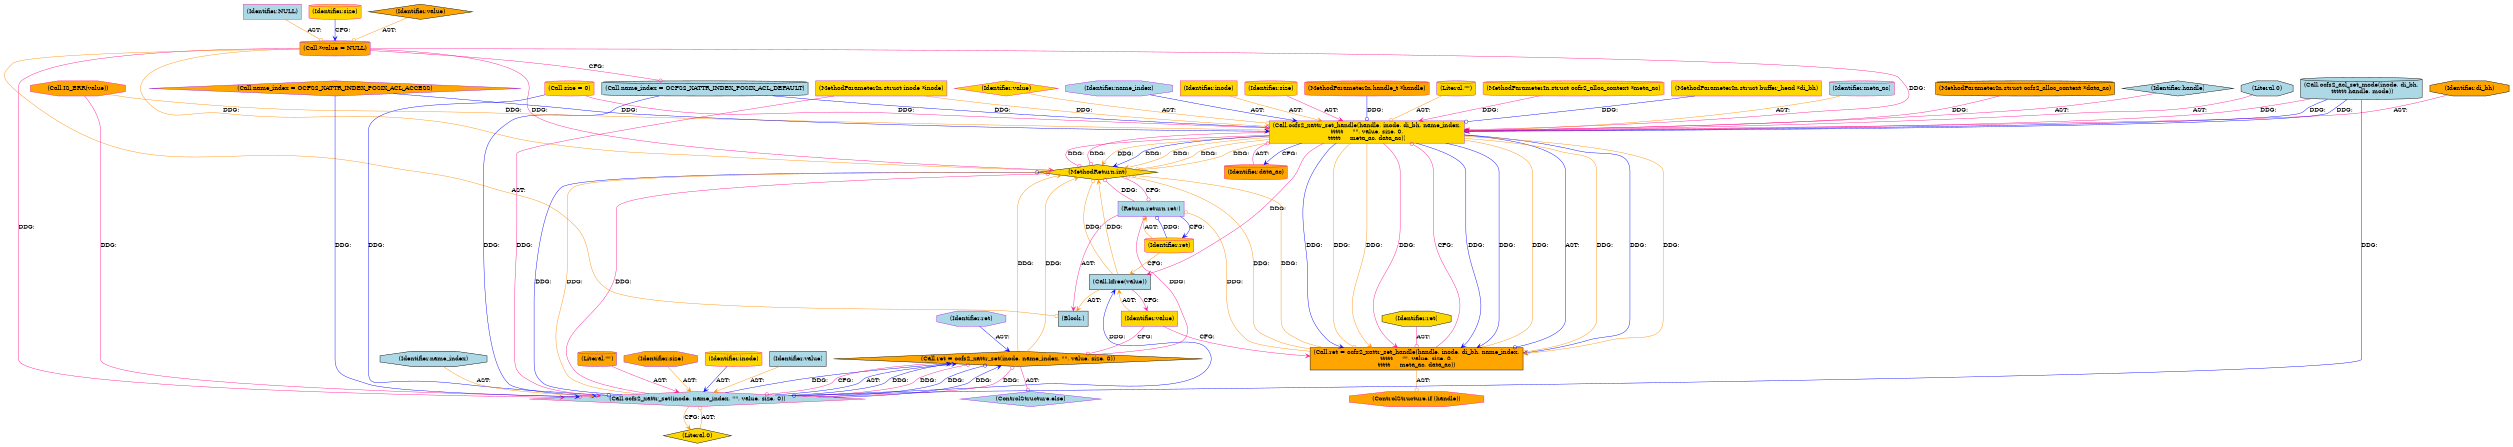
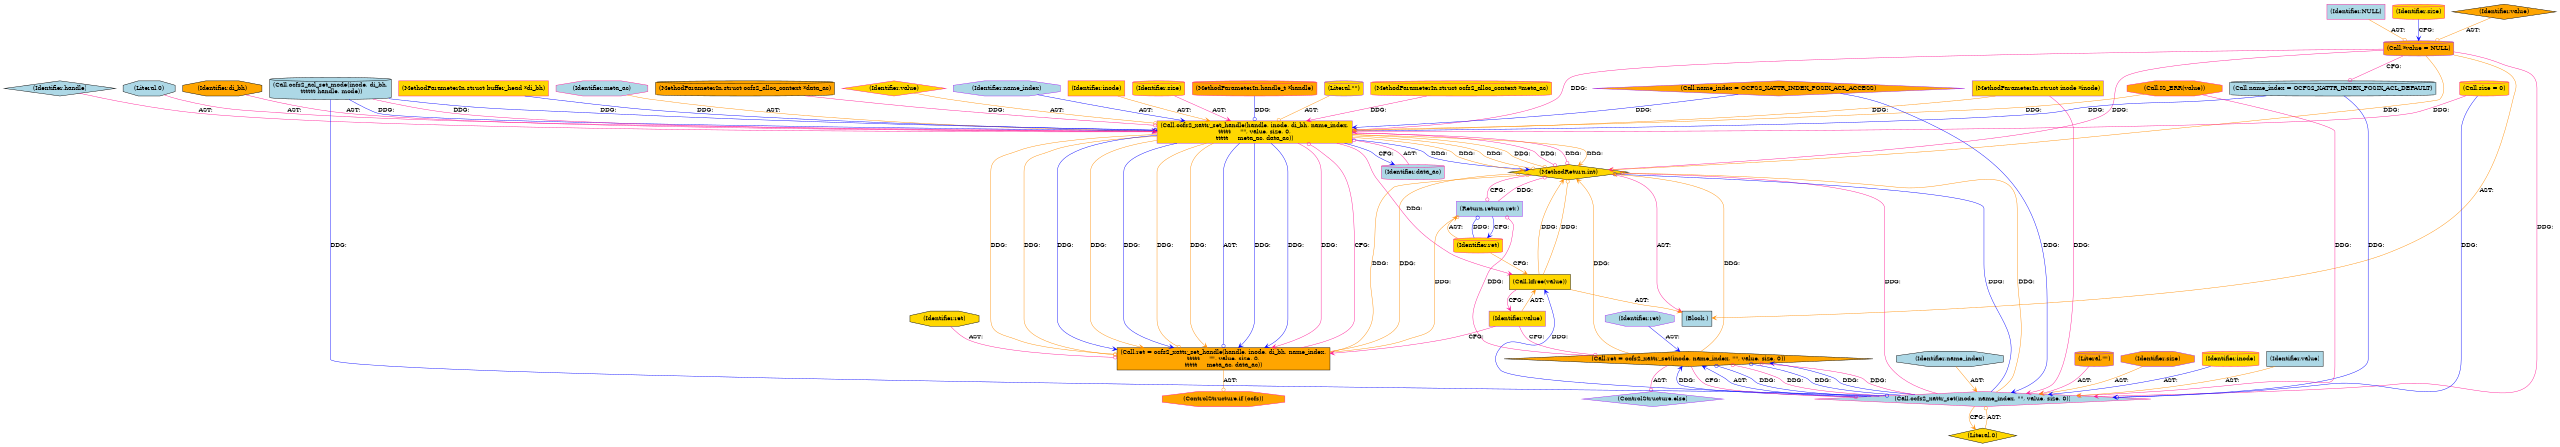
node "(Identifier,meta_ac)": shape cylinder -> octagon
edge "(Call,*value = NULL)" -> "(Block,)": arrowhead odot -> vee
node "(Identifier,data_ac)": fillcolor orange -> lightblue
edge "(Return,return ret;)" -> "(Block,)": now "(MethodReturn,int)" -> "(Block,)"
node "(Call,kfree(value))": fillcolor lightblue -> gold
node "(ControlStructure,if (handle))": label "(ControlStructure,if (handle))" -> "(ControlStructure,if (ocfs))"
